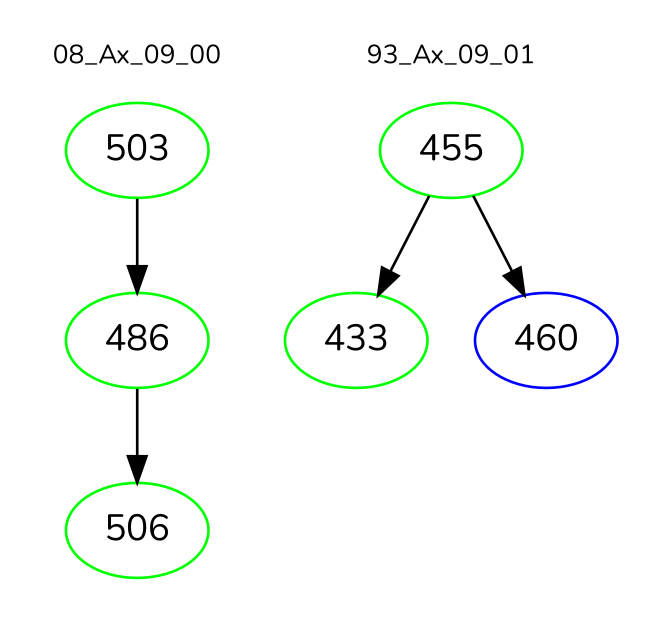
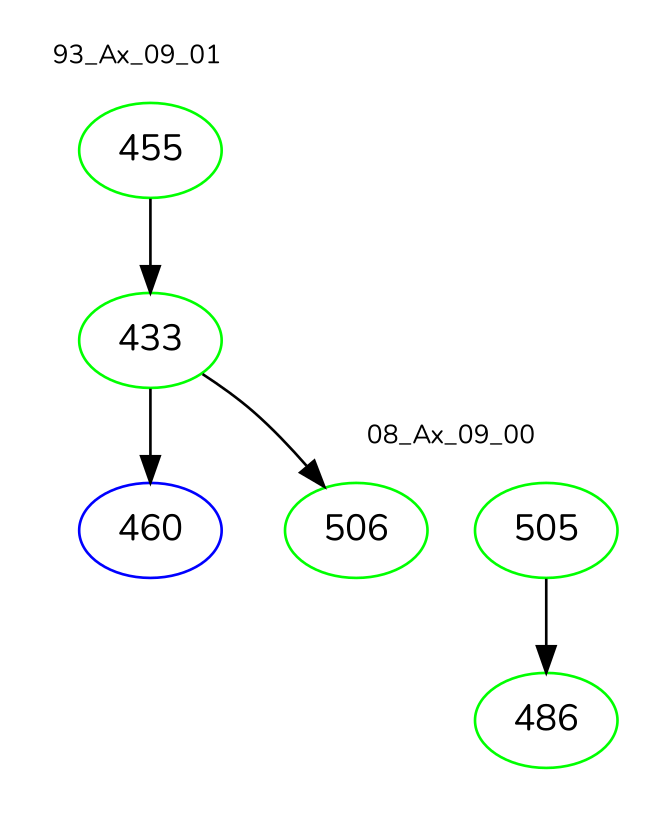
node "503": label "503" -> "505"
edge "455" -> "460": now "433" -> "460"
edge "486" -> "506": now "433" -> "506"
